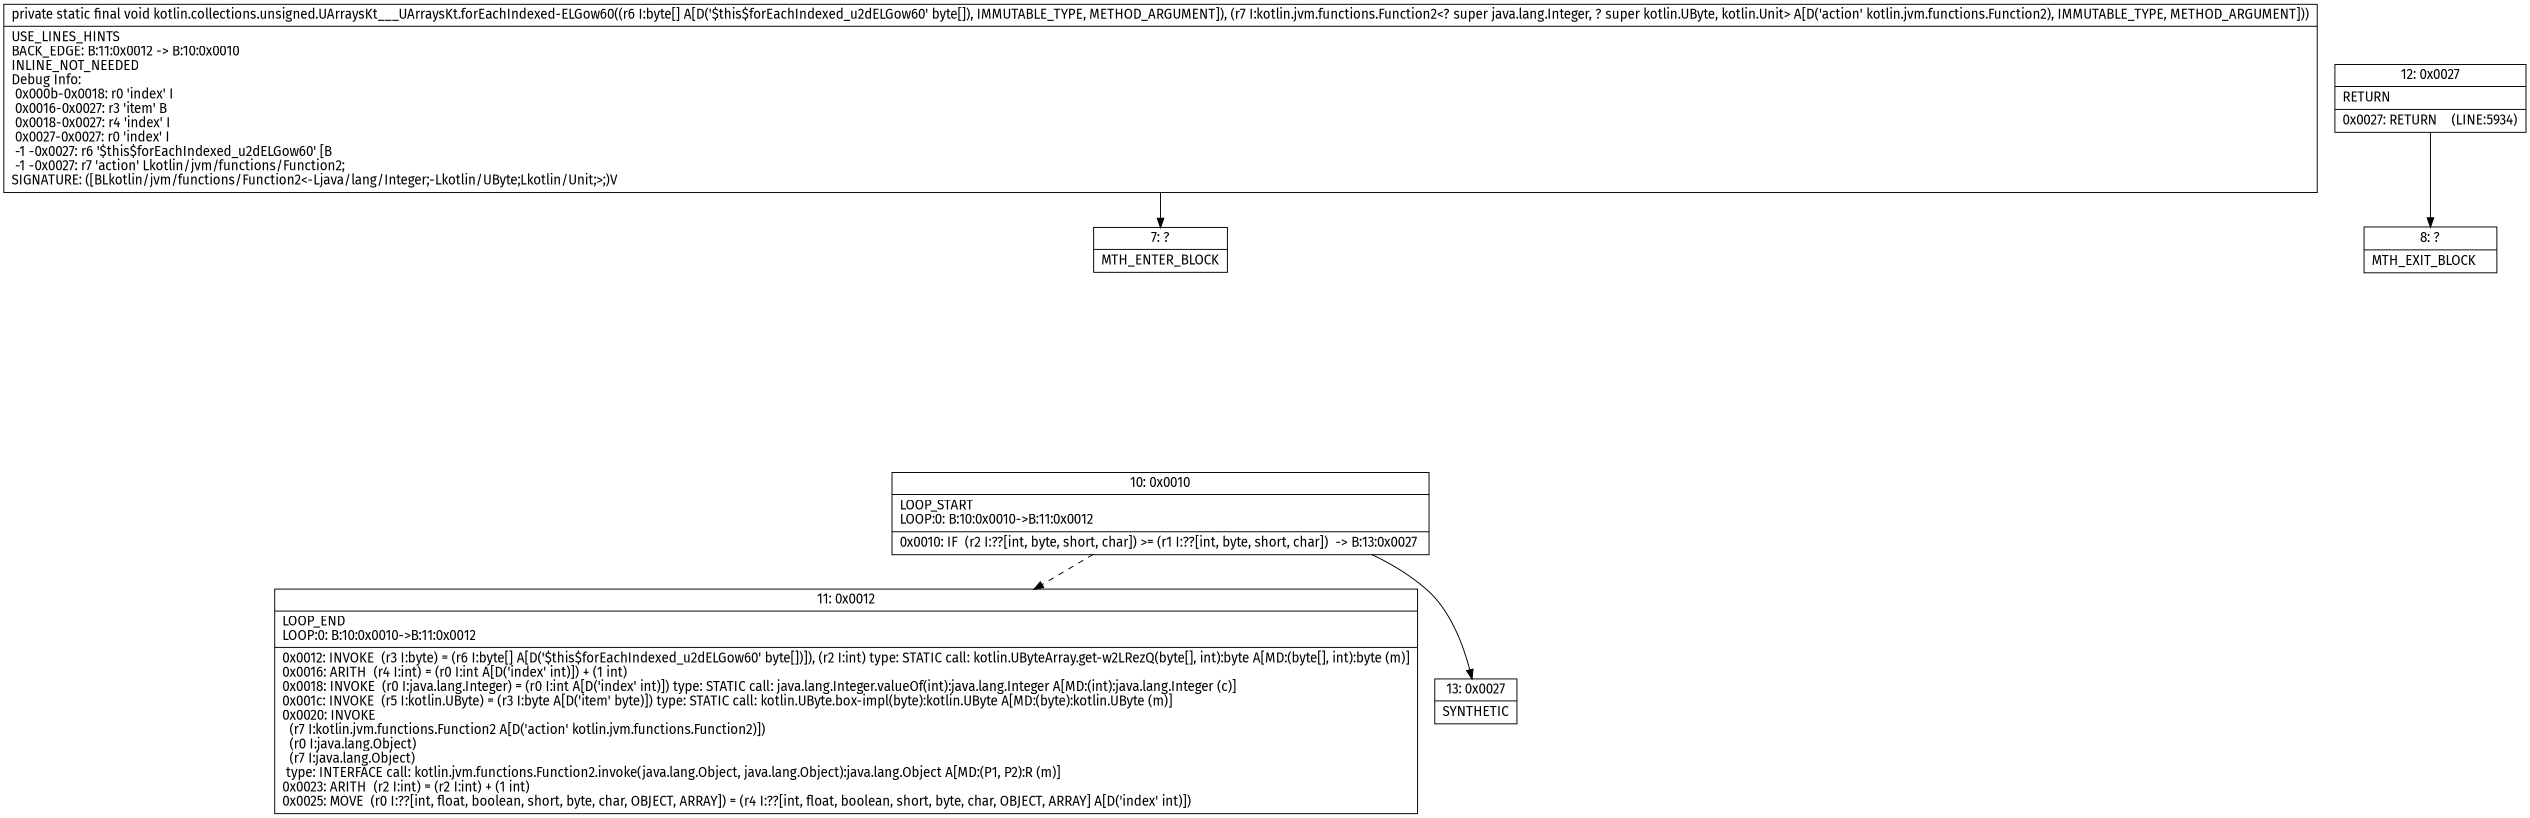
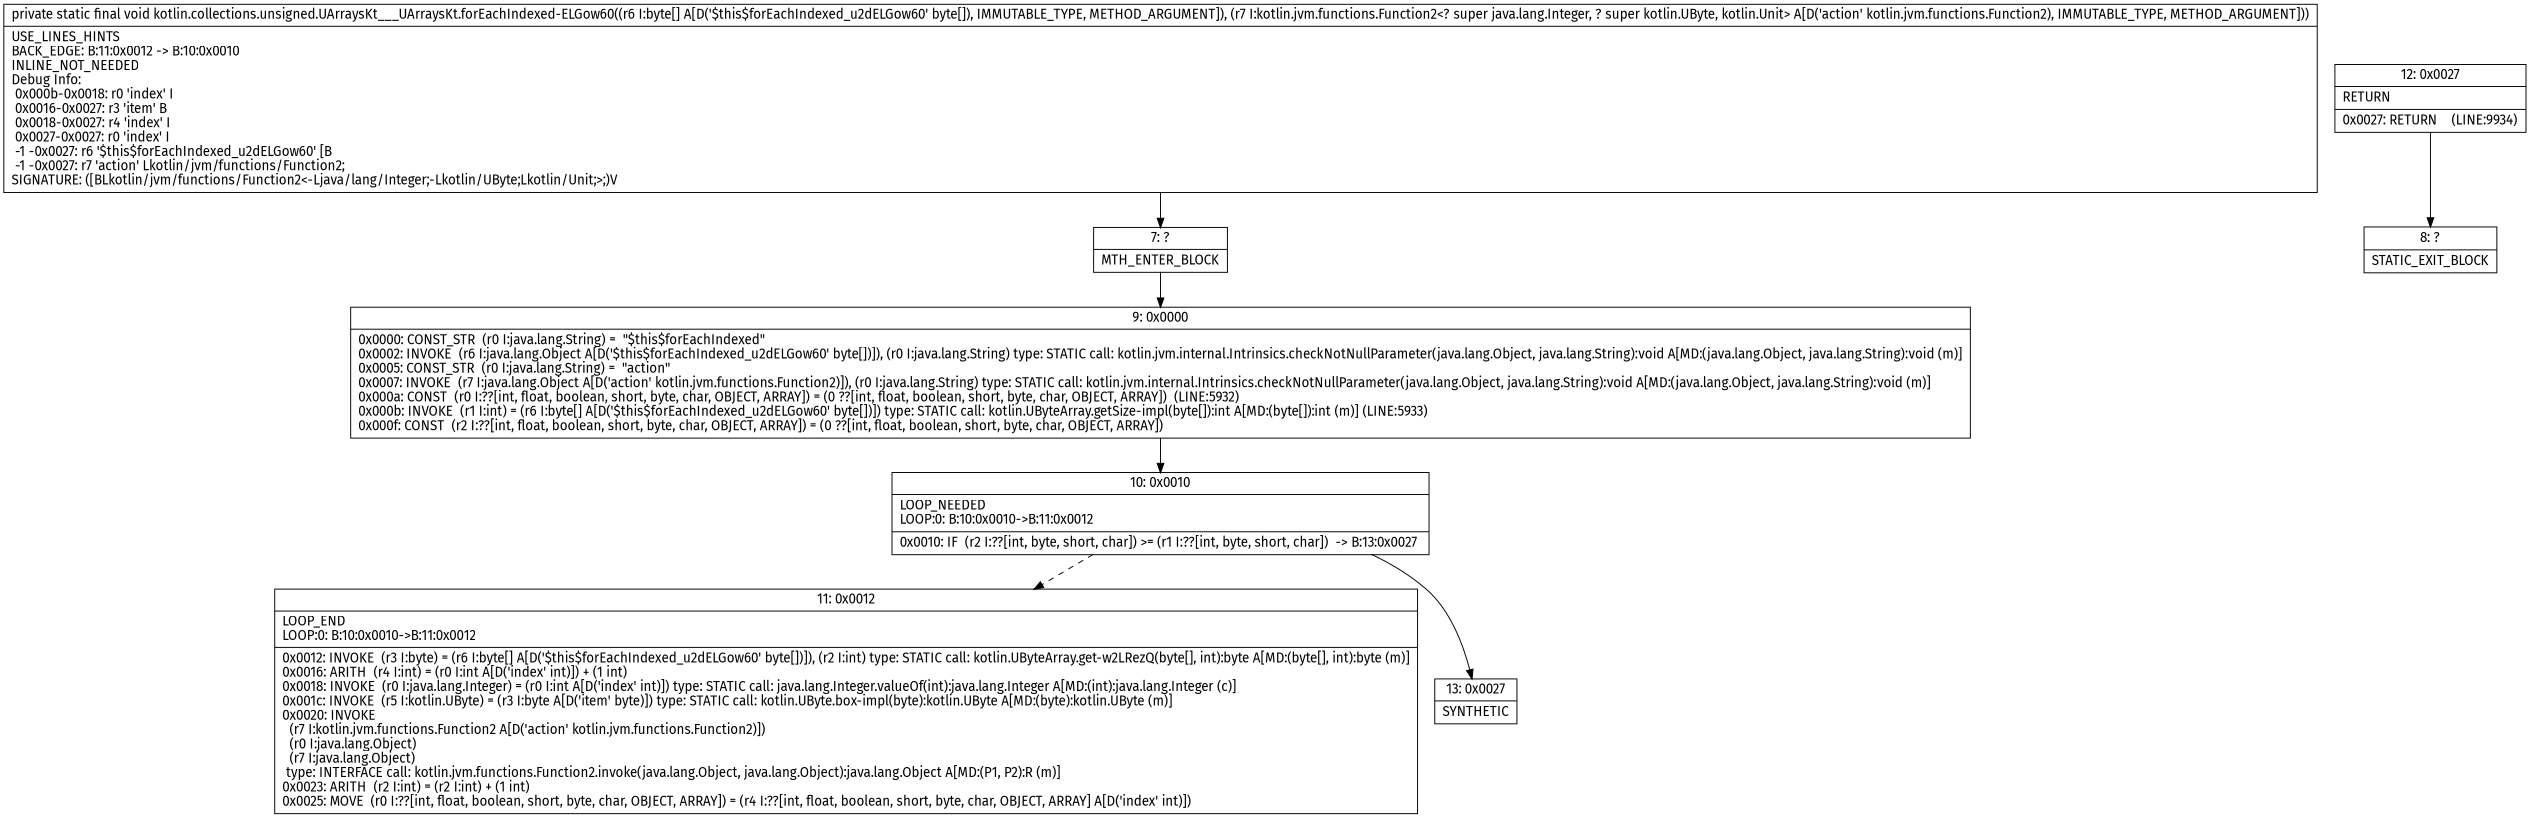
node "12: 0x0027": text "0x0027: RETURN    (LINE:5934)" -> "0x0027: RETURN    (LINE:9934)"
node "8: ?": text "MTH_EXIT_BLOCK" -> "STATIC_EXIT_BLOCK"
node "9: 0x0000": added
node "10: 0x0010": text "LOOP_START" -> "LOOP_NEEDED"
